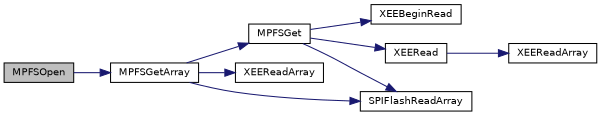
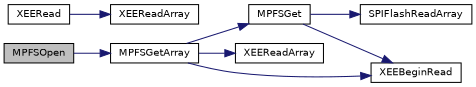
edge "MPFSGet" -> "XEERead": removed
edge "MPFSGetArray" -> "SPIFlashReadArray": now "MPFSGetArray" -> "XEEBeginRead"
